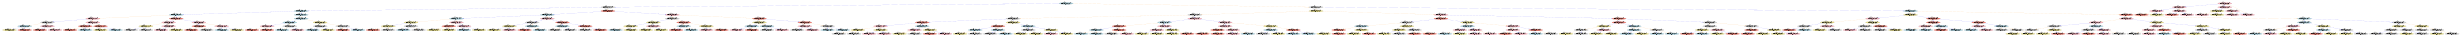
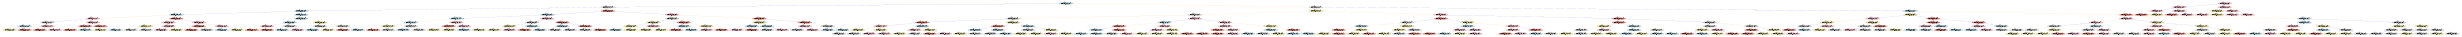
node "Node{data=[4728, 4728]}": fillcolor khaki -> lightblue
node "Node{data=[7987, 7987]}": removed
